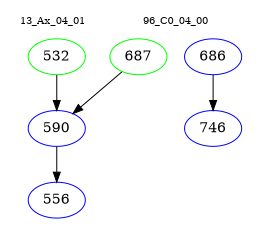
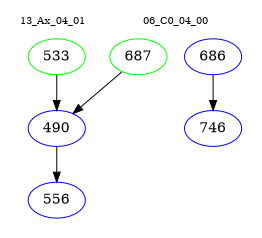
cluster "96_C0_04_00": label "96_C0_04_00" -> "06_C0_04_00"
node "532": label "532" -> "533"
node "590": label "590" -> "490"
